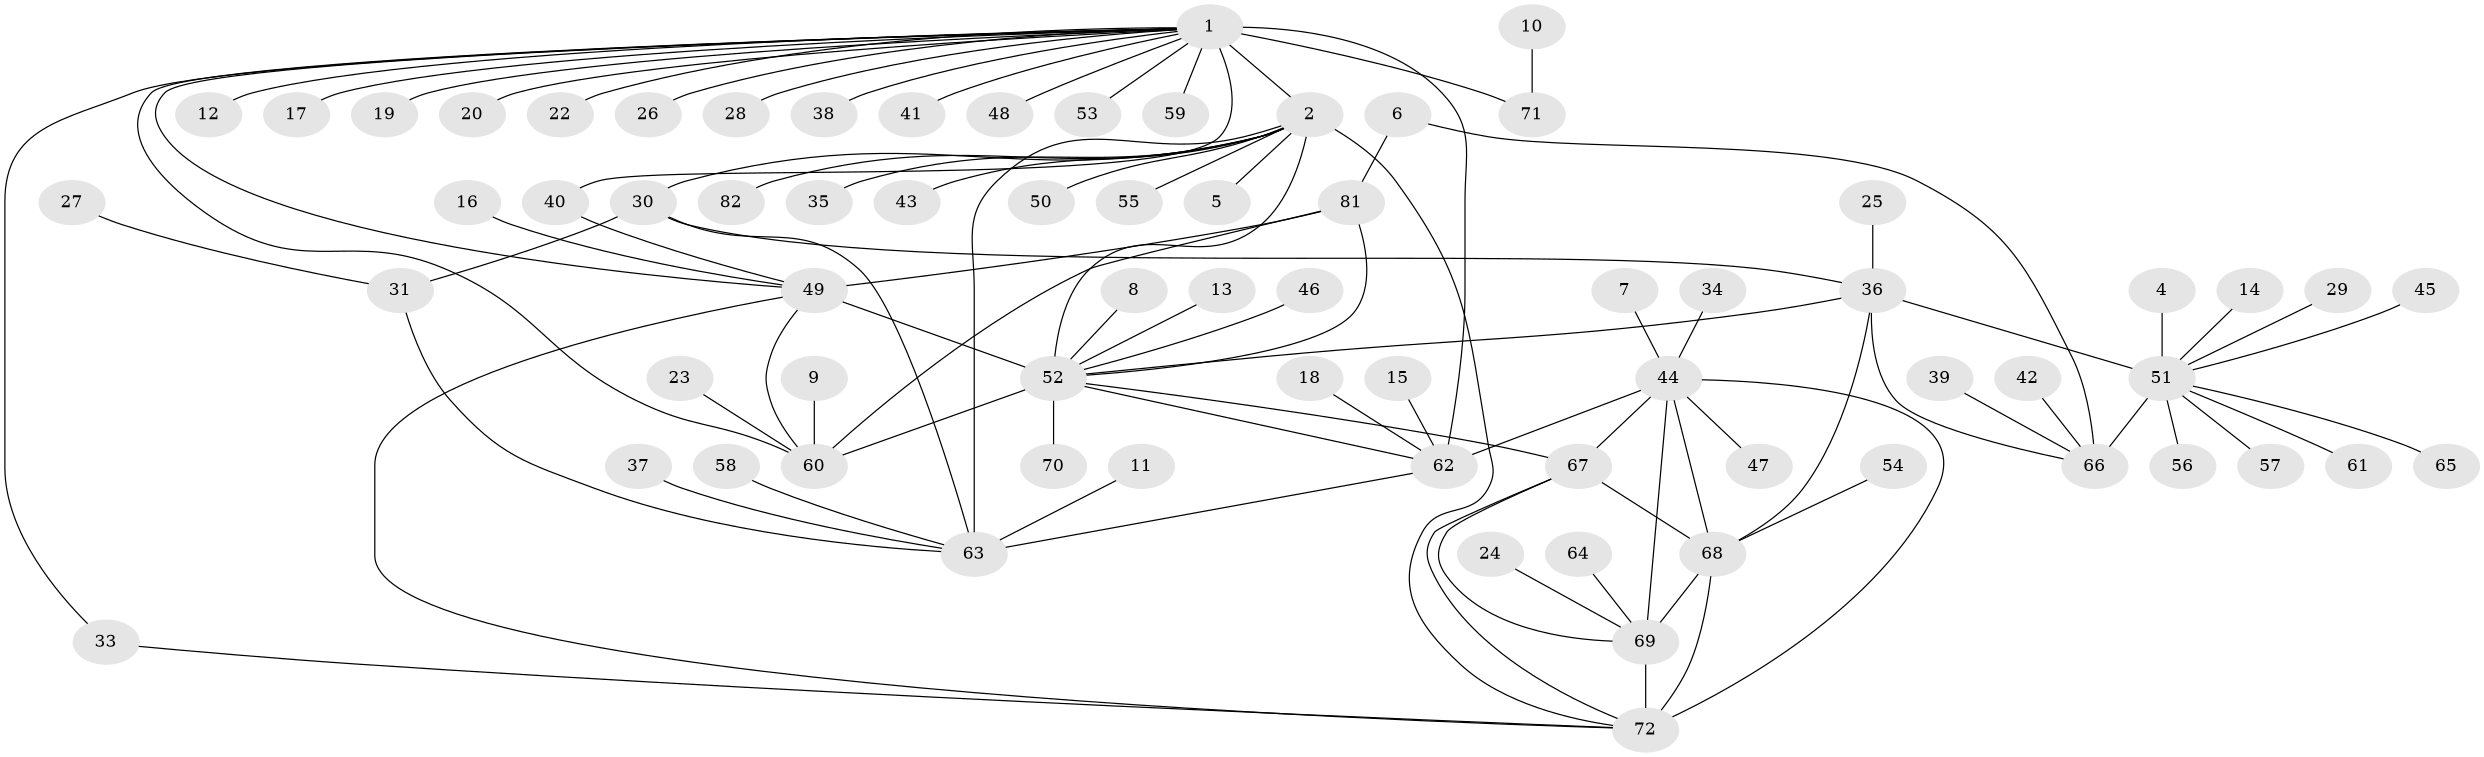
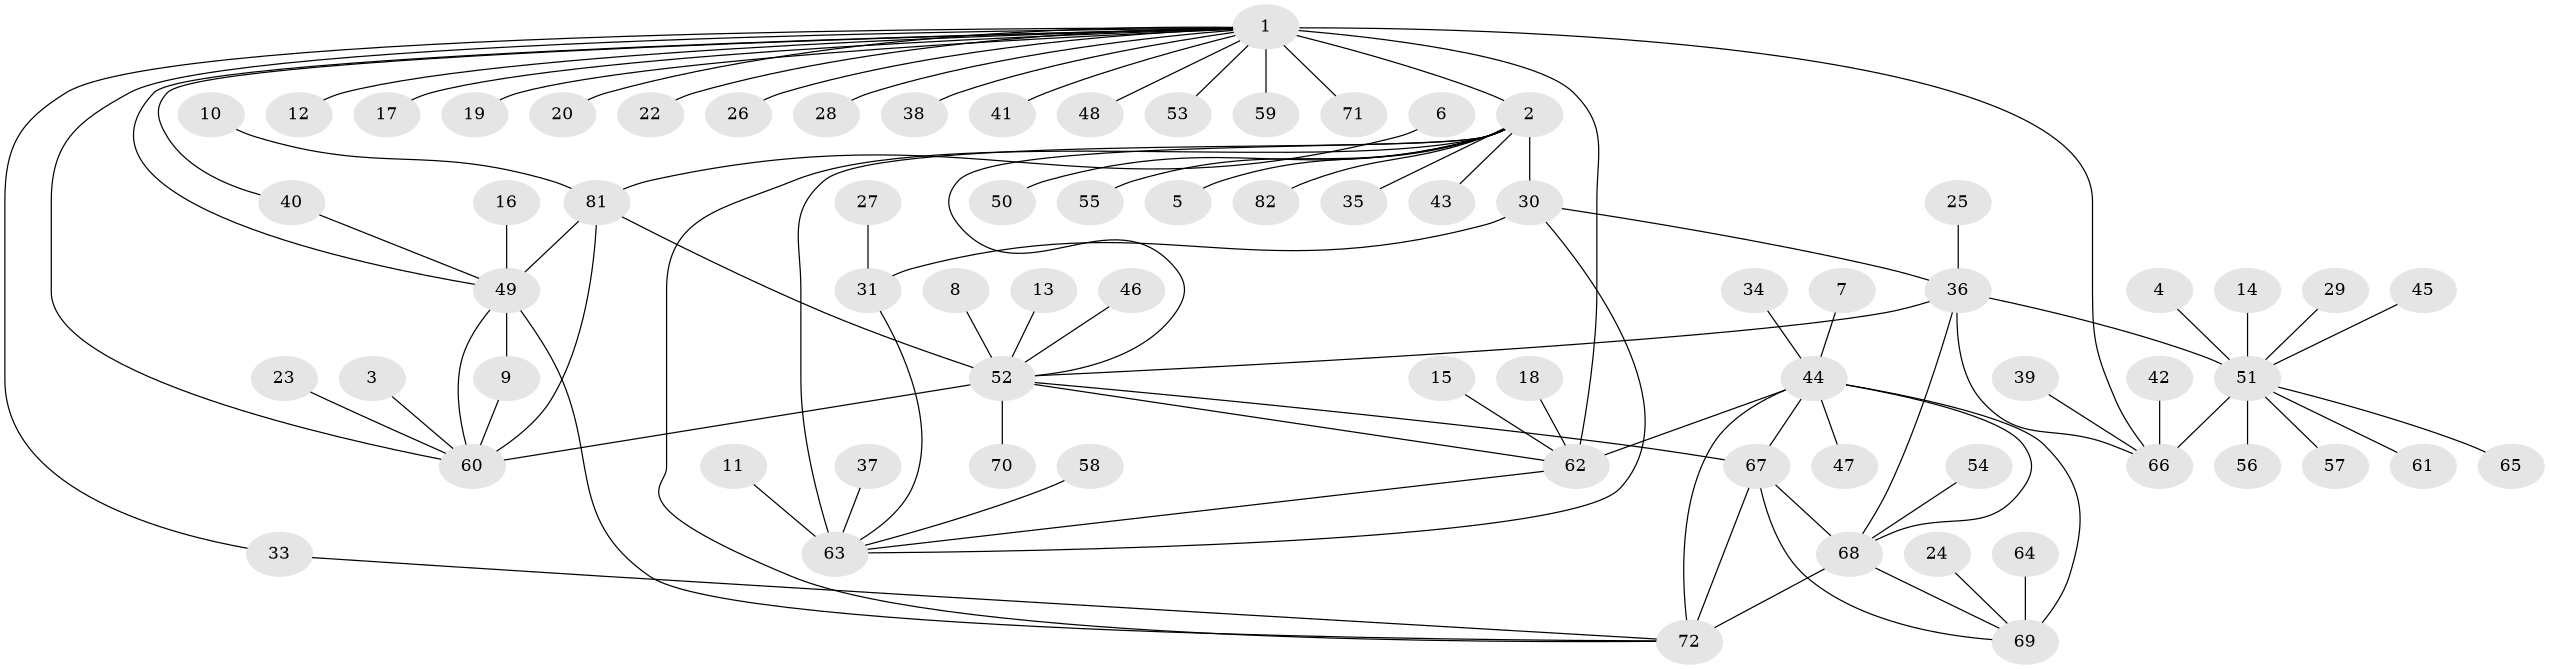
edge "10" -- "71": now "10" -- "81"
edge "6" -- "66": now "1" -- "66"
edge "49" -- "52": now "49" -- "9"
node "3": added
edge "69" -- "72": removed
